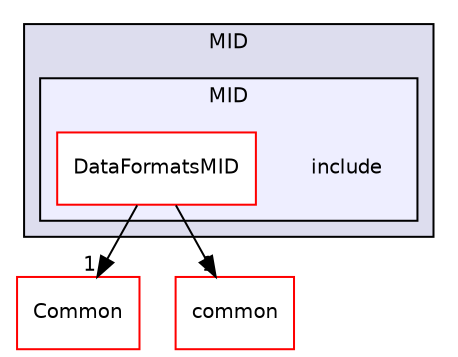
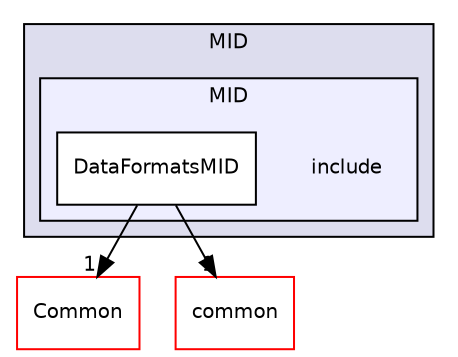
node "DataFormatsMID": color red -> black
